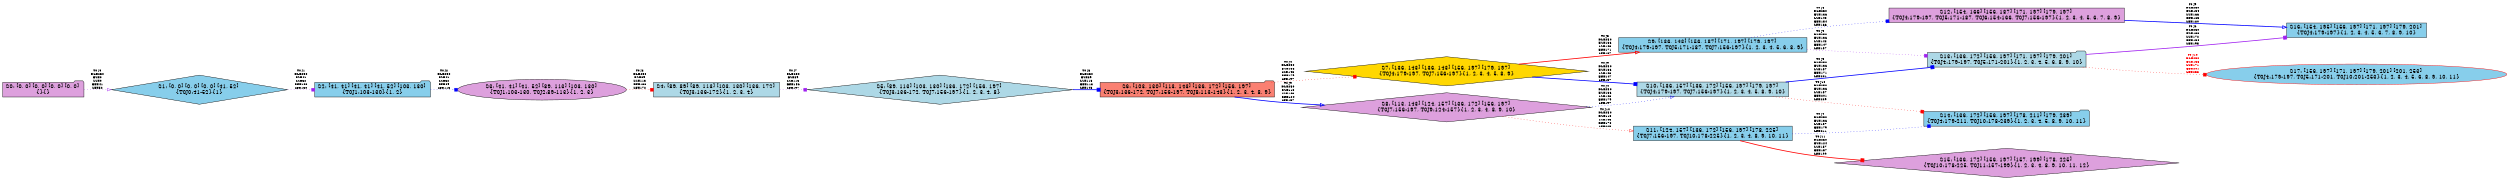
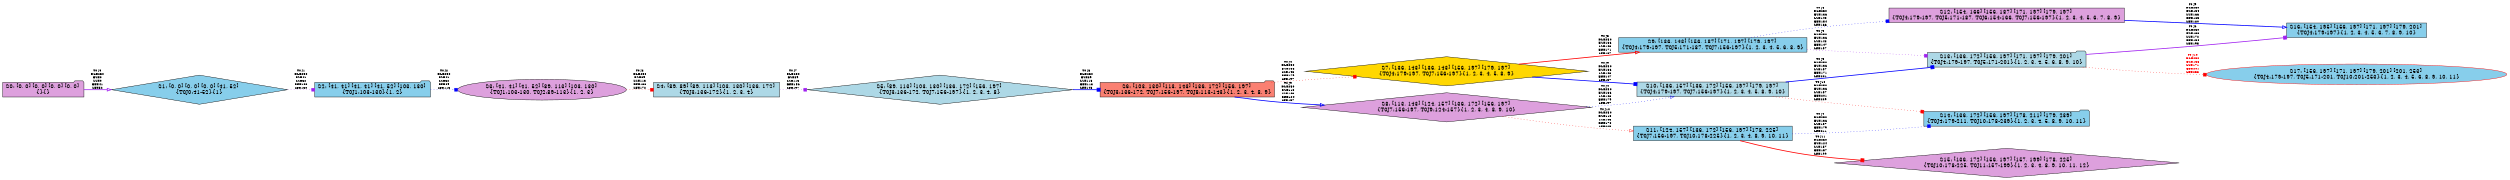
edge "S0: [0, 0] [0, 0] [0, 0] [0, 0] {}{}" -> "S1: [0, 0] [0, 0] [0, 0] [41, 52] {T0J0:41-52}{1}": style dotted -> bold
